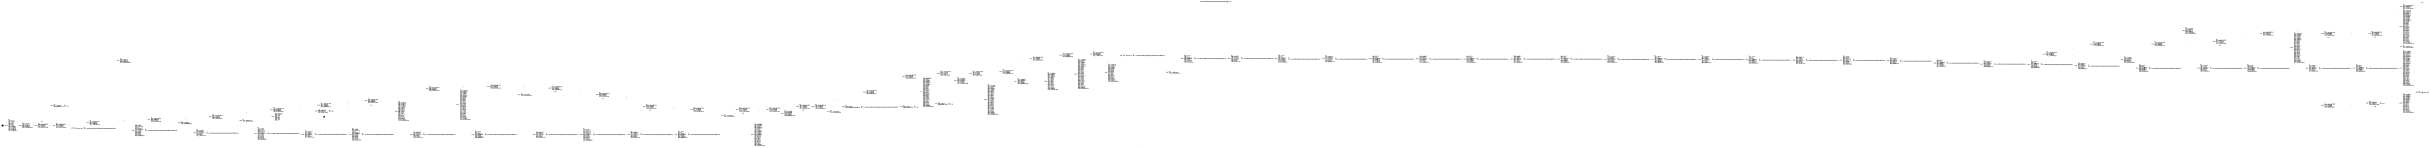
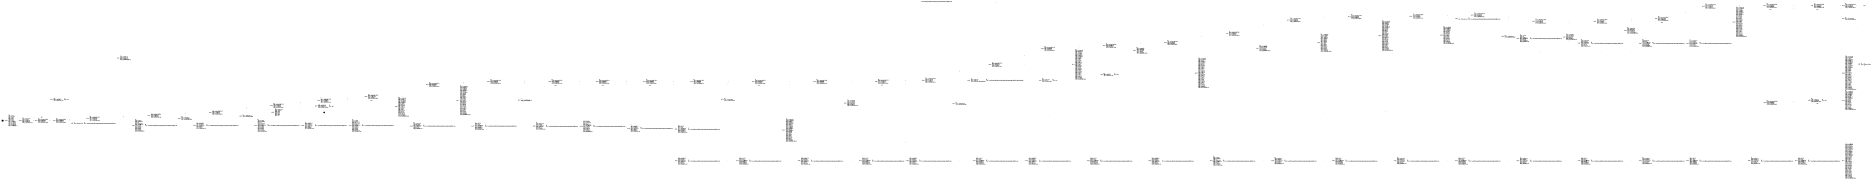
node "0x402135 [40]": removed
